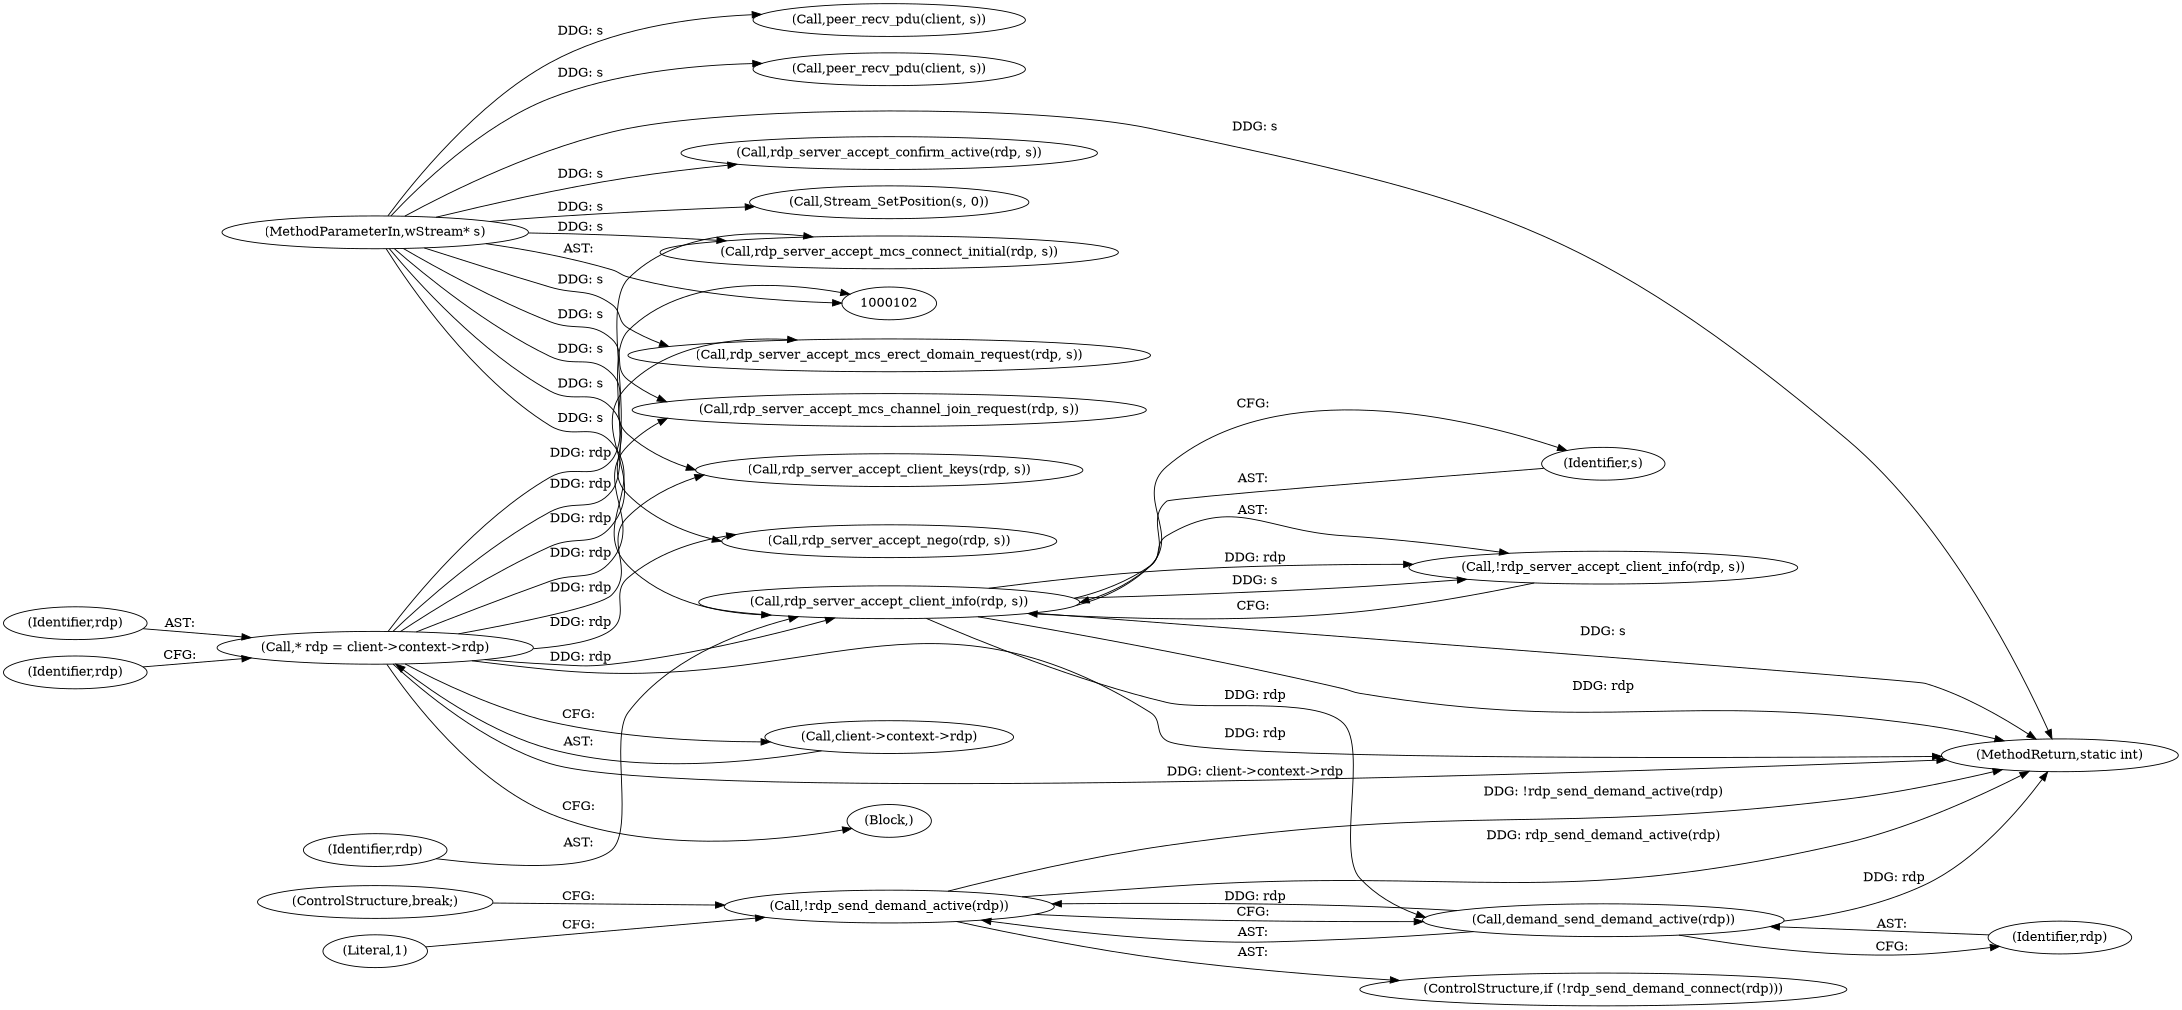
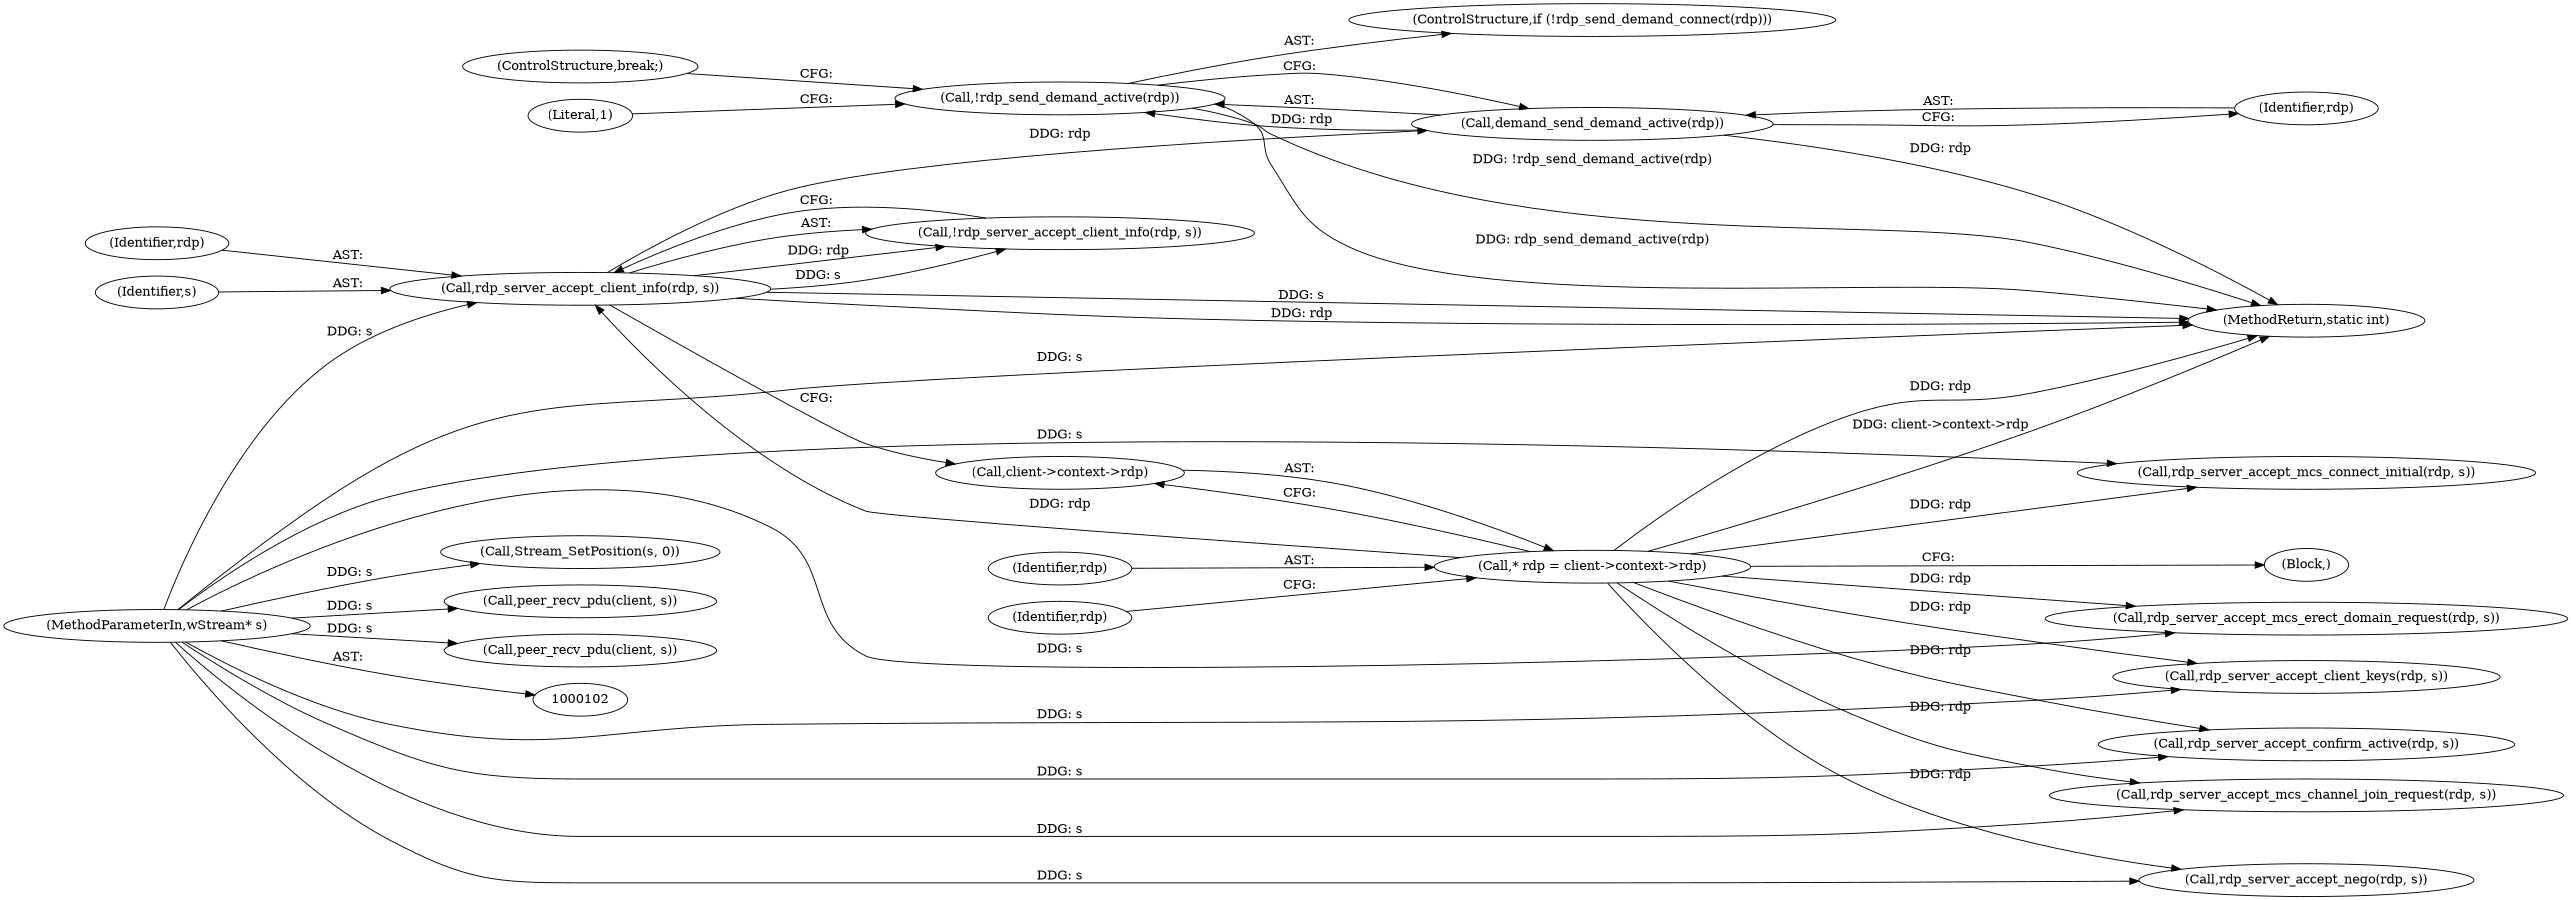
edge "(Call,rdp_server_accept_client_info(rdp, s))" -> "(Identifier,s)": now "(Call,rdp_server_accept_client_info(rdp, s))" -> "(Call,client->context->rdp)"
edge "(Call,* rdp = client->context->rdp)" -> "1000102": now "(Call,* rdp = client->context->rdp)" -> "(Call,rdp_server_accept_confirm_active(rdp, s))"
